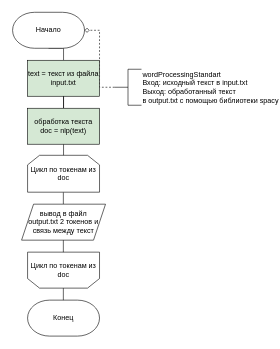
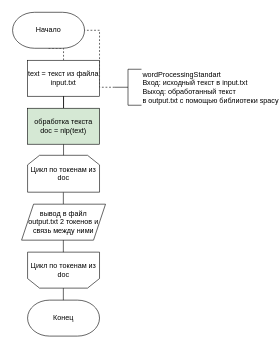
edge "wordProcessingStandart Вход: исходный текст в input.txt Выход: обработанный текст в output.txt с помощью библиотеки spacy" -> "Начало": arrowhead diamond -> none
edge "Начало" -- "text = текст из файла input.txt": style solid -> dashed
node "text = текст из файла input.txt": fillcolor #d5e8d4 -> #ffffff
node "вывод в файл output.txt 2 токенов и связь между текст": label "вывод в файл output.txt 2 токенов и связь между текст" -> "вывод в файл output.txt 2 токенов и связь между ними"
